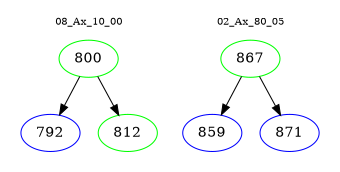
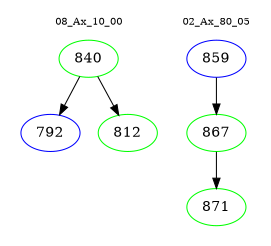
node "800": label "800" -> "840"
edge "867" -> "859": reversed
node "871": color blue -> green
